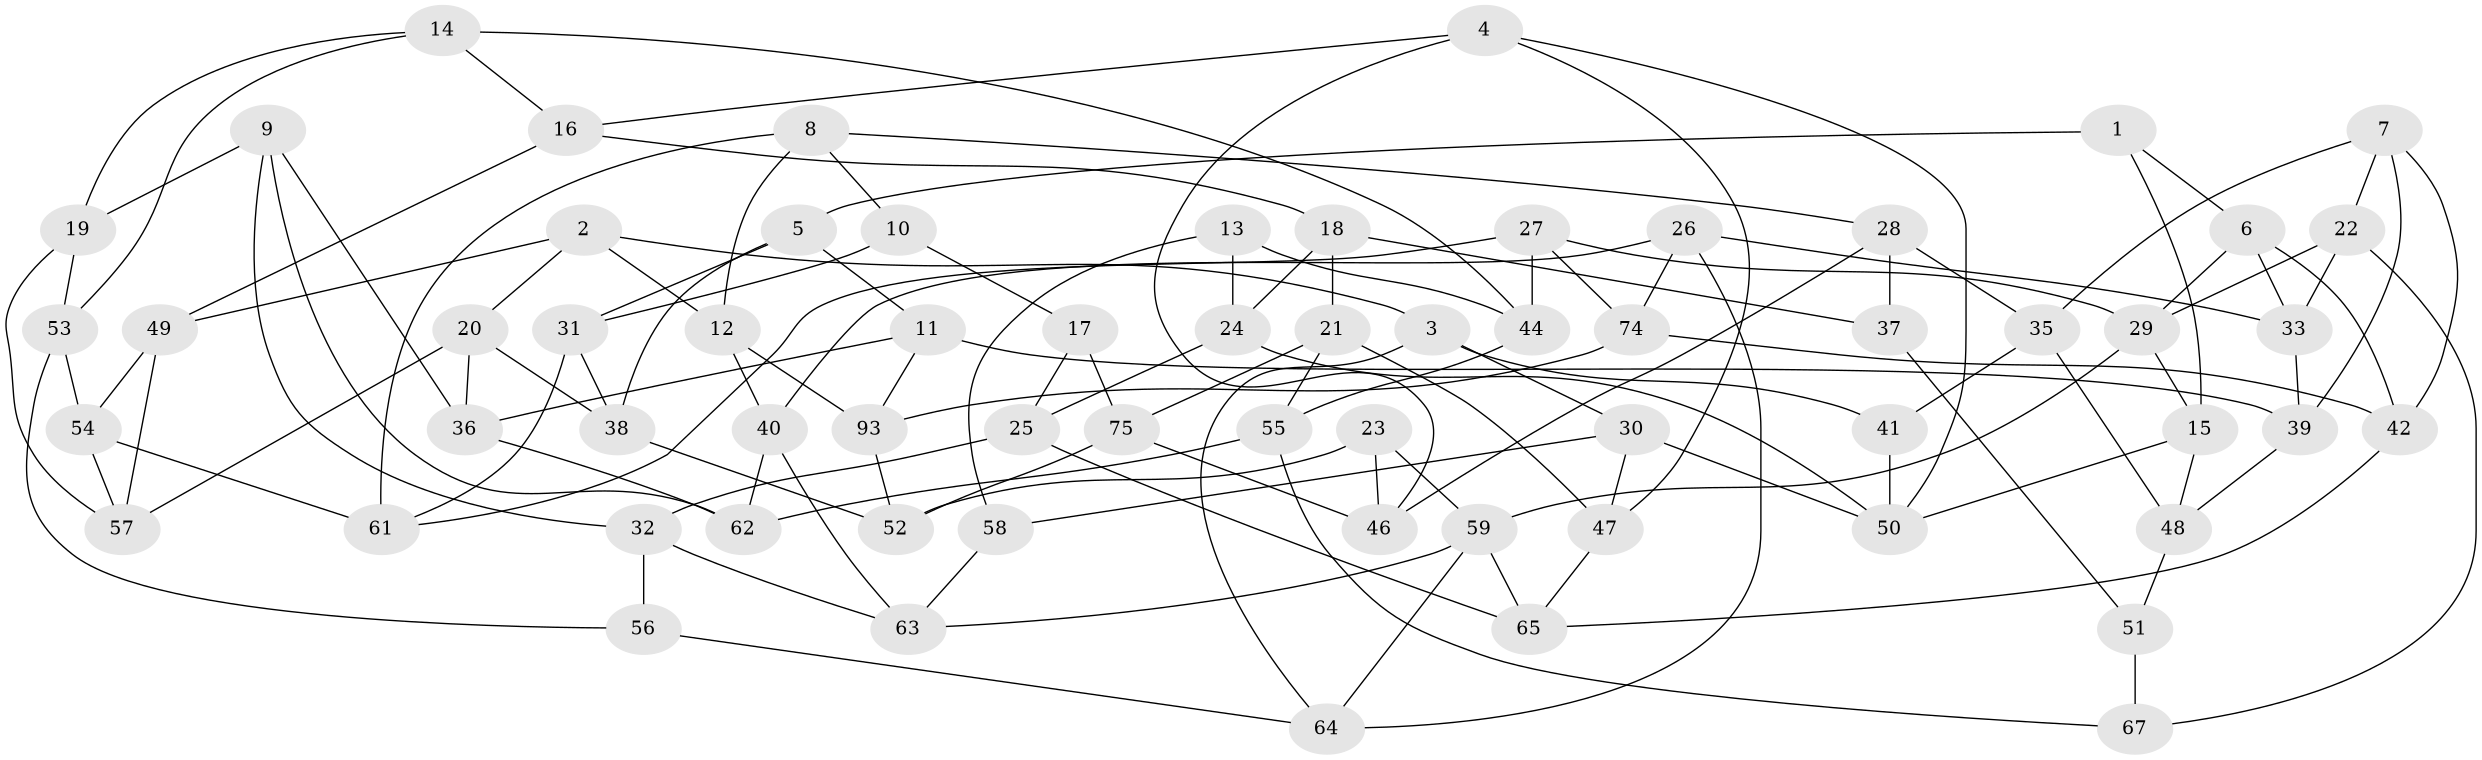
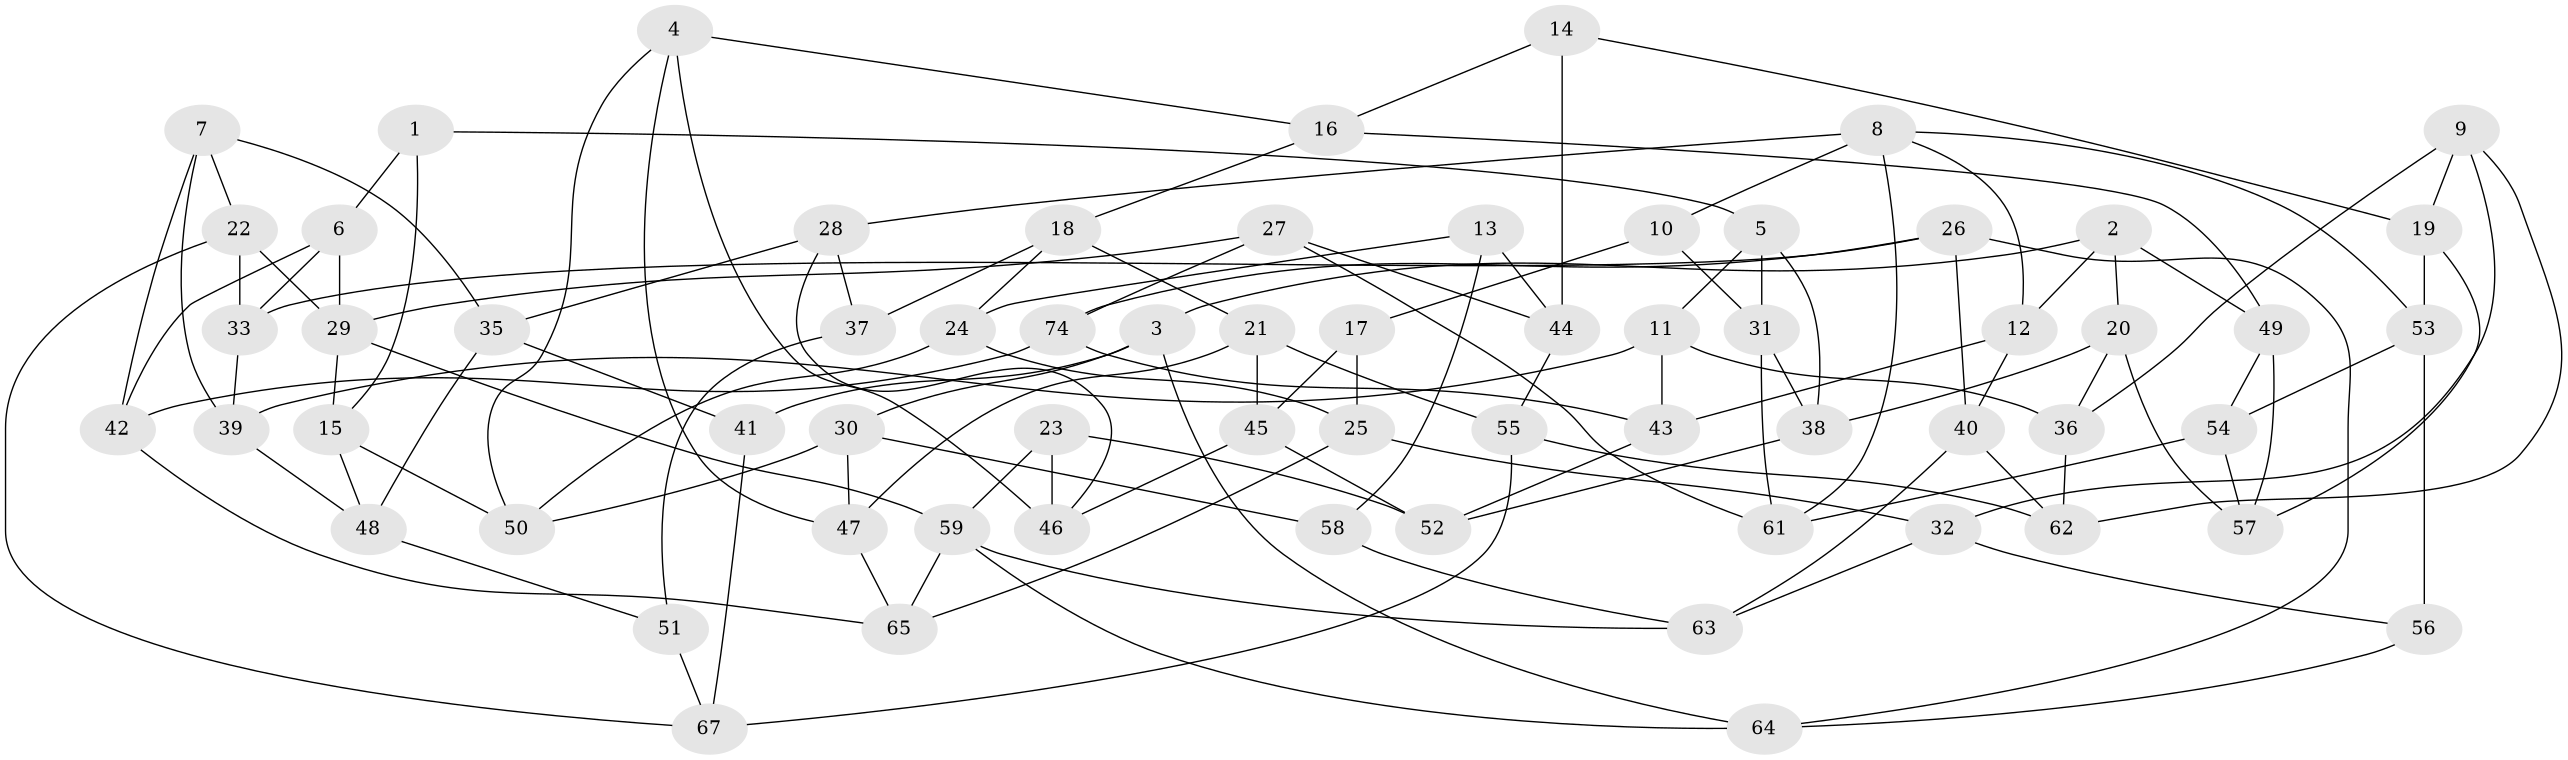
edge "14" -- "53": now "8" -- "53"
node "93": label "93" -> "43"
node "75": label "75" -> "45"
edge "41" -- "50": now "41" -- "67"
